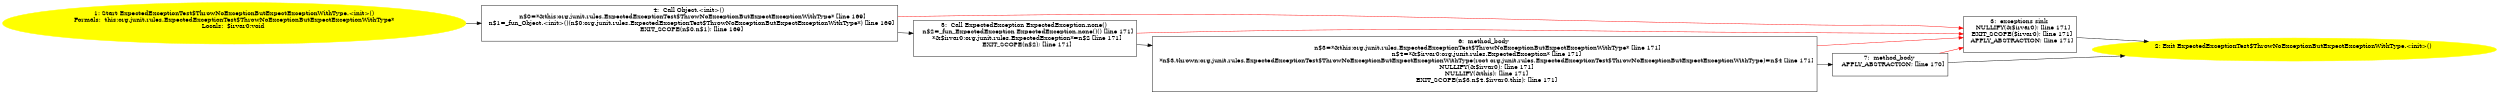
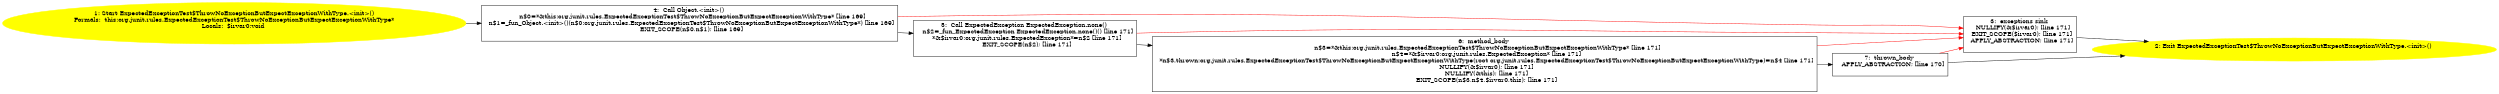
node "7:  method_body APPLY_ABSTRACTION; [line 170]": label "7:  method_body APPLY_ABSTRACTION; [line 170]" -> "7:  thrown_body APPLY_ABSTRACTION; [line 170]"
